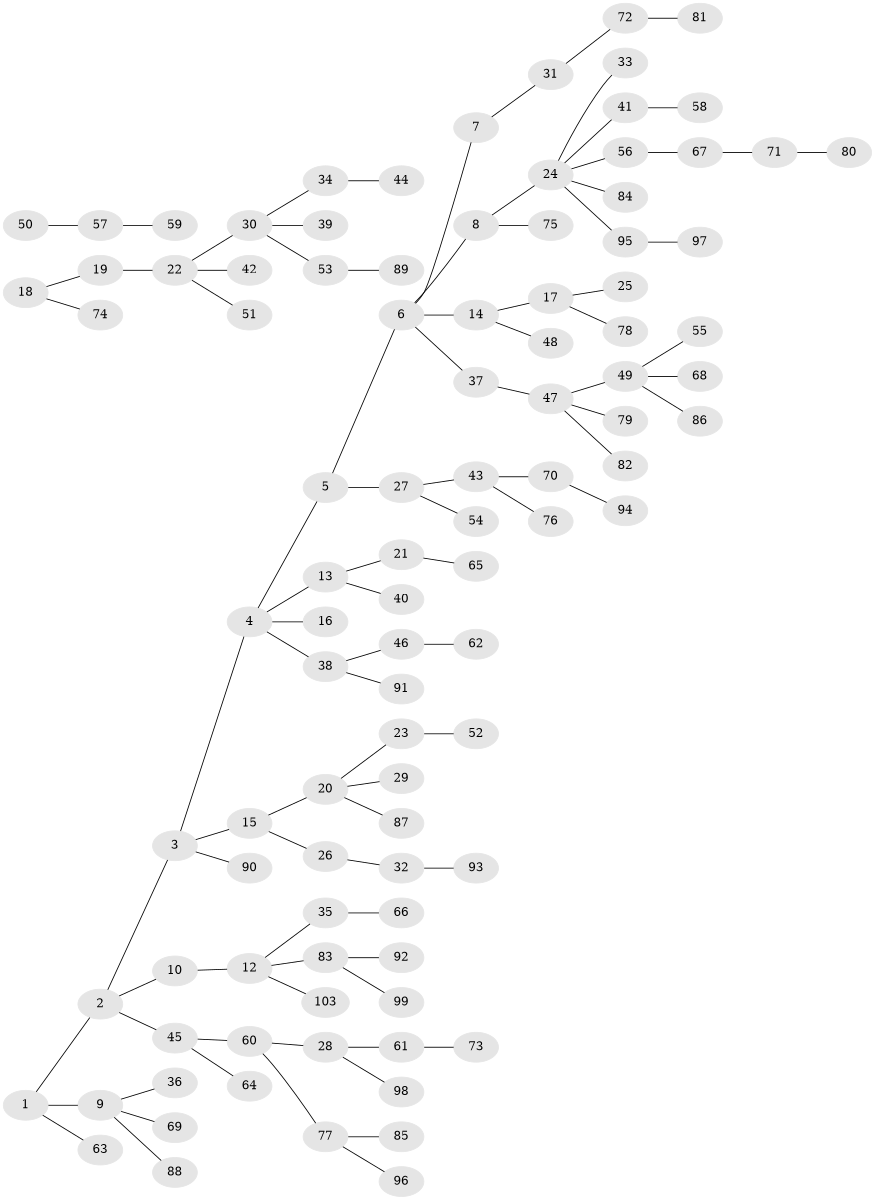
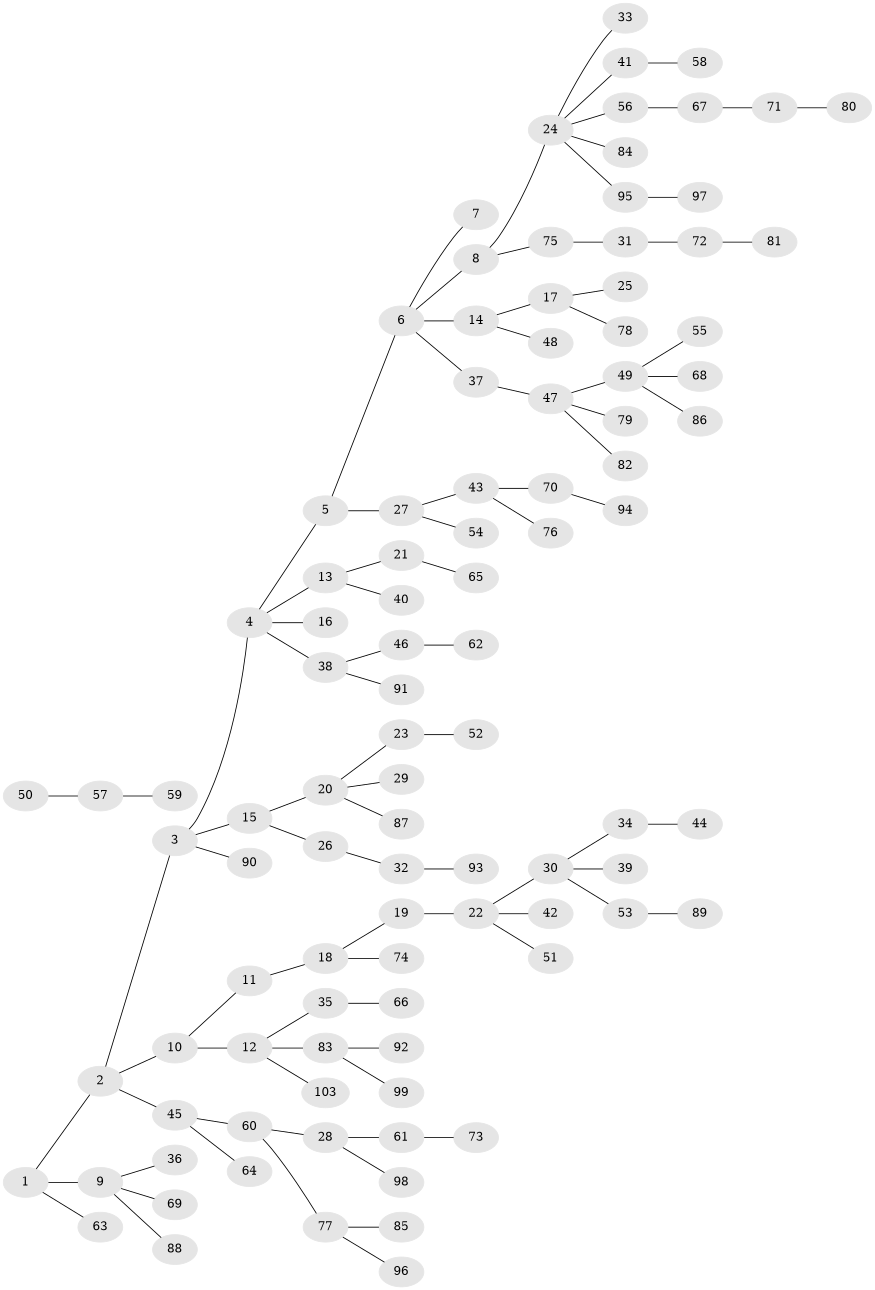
edge "31" -- "7": now "31" -- "75"
node "11": added
